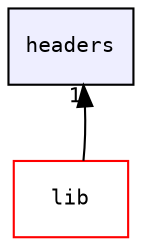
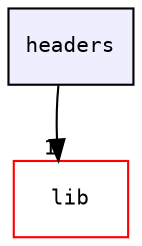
edge "lib" -> "headers": reversed
